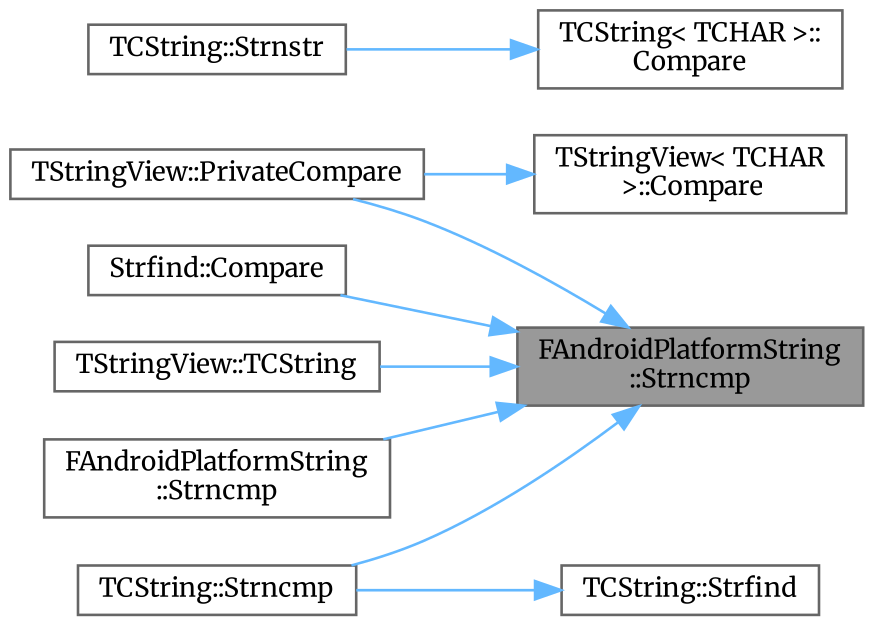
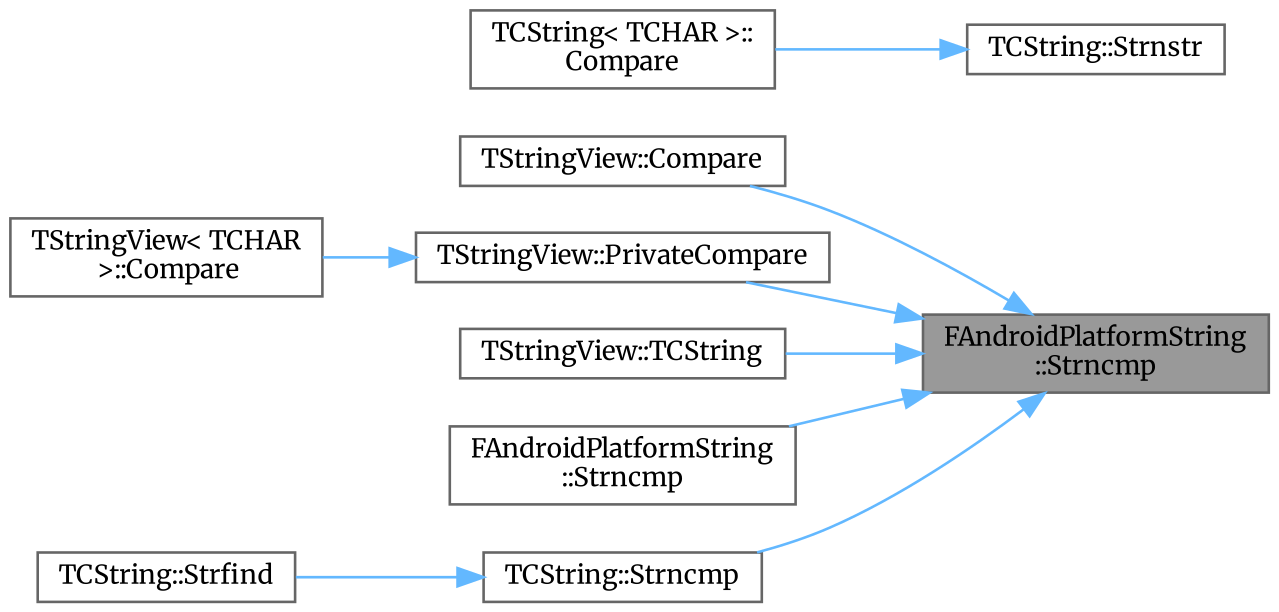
edge "TCString::Strnstr" -> "TCString< TCHAR >:: Compare": reversed
edge "TStringView::PrivateCompare" -> "TStringView< TCHAR >::Compare": reversed
node "Strfind::Compare": label "Strfind::Compare" -> "TStringView::Compare"
edge "TCString::Strncmp" -> "TCString::Strfind": reversed
